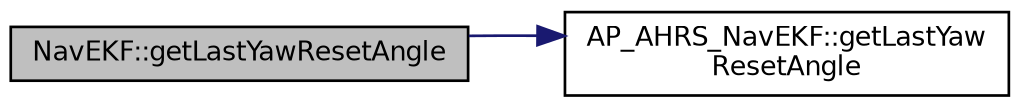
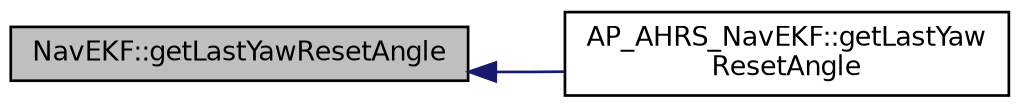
edge "NavEKF::getLastYawResetAngle" -> "AP_AHRS_NavEKF::getLastYaw ResetAngle": reversed
